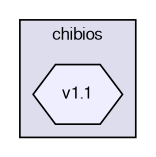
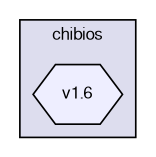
node "v1.1": label "v1.1" -> "v1.6"
